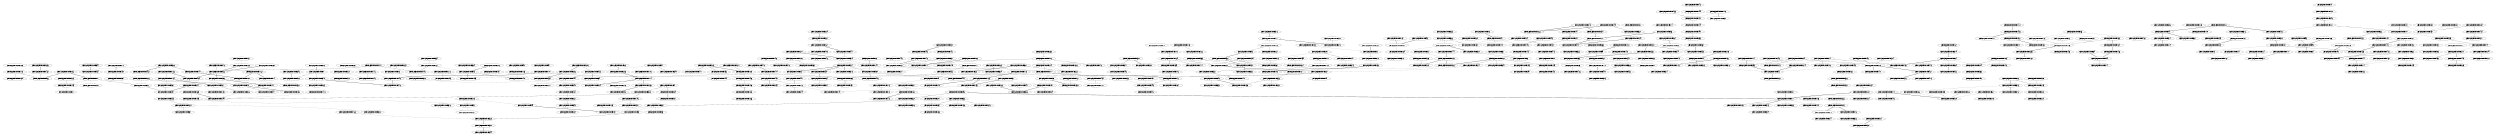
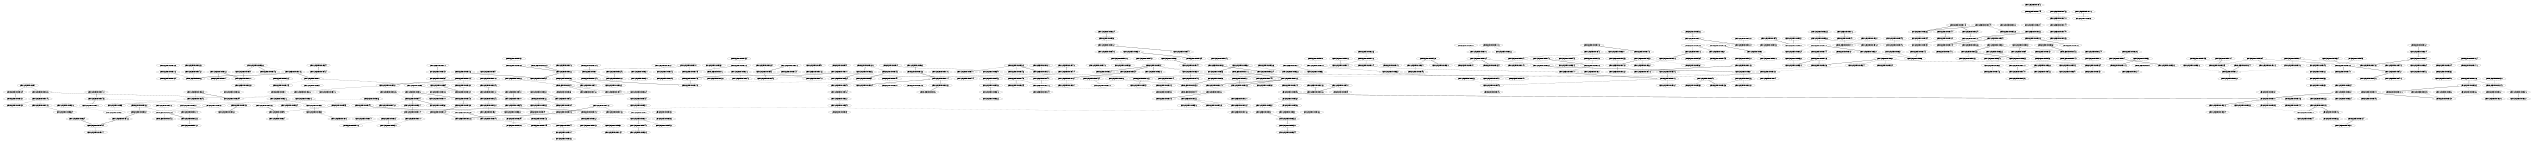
edge "GEO_GRAPH_NODE_13" -- "GEO_GRAPH_NODE_357": now "GEO_GRAPH_NODE_13" -- "GEO_GRAPH_NODE_213"
node "GEO_GRAPH_NODE_339": added
